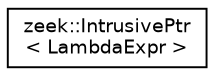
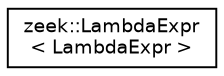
node "zeek::IntrusivePtr < LambdaExpr >": label "zeek::IntrusivePtr < LambdaExpr >" -> "zeek::LambdaExpr < LambdaExpr >"
